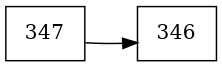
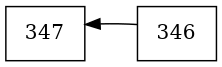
edge "347" -> "346": reversed
